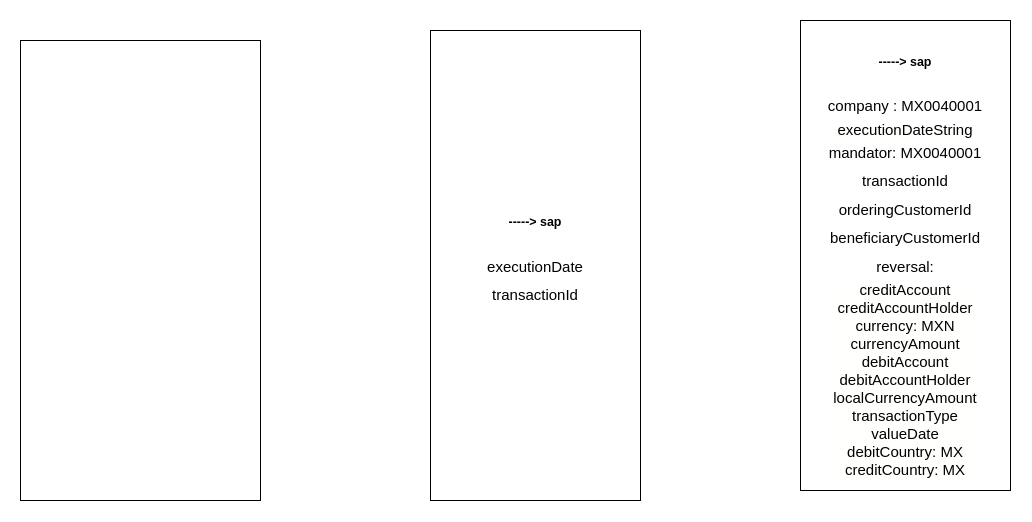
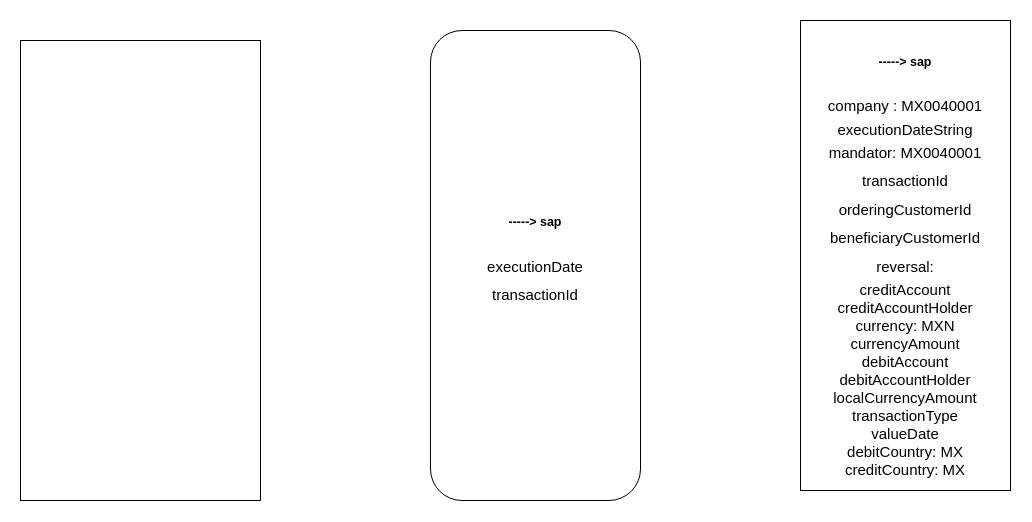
node "-----> sap executionDate transactionId": shape rectangle -> rounded rectangle
